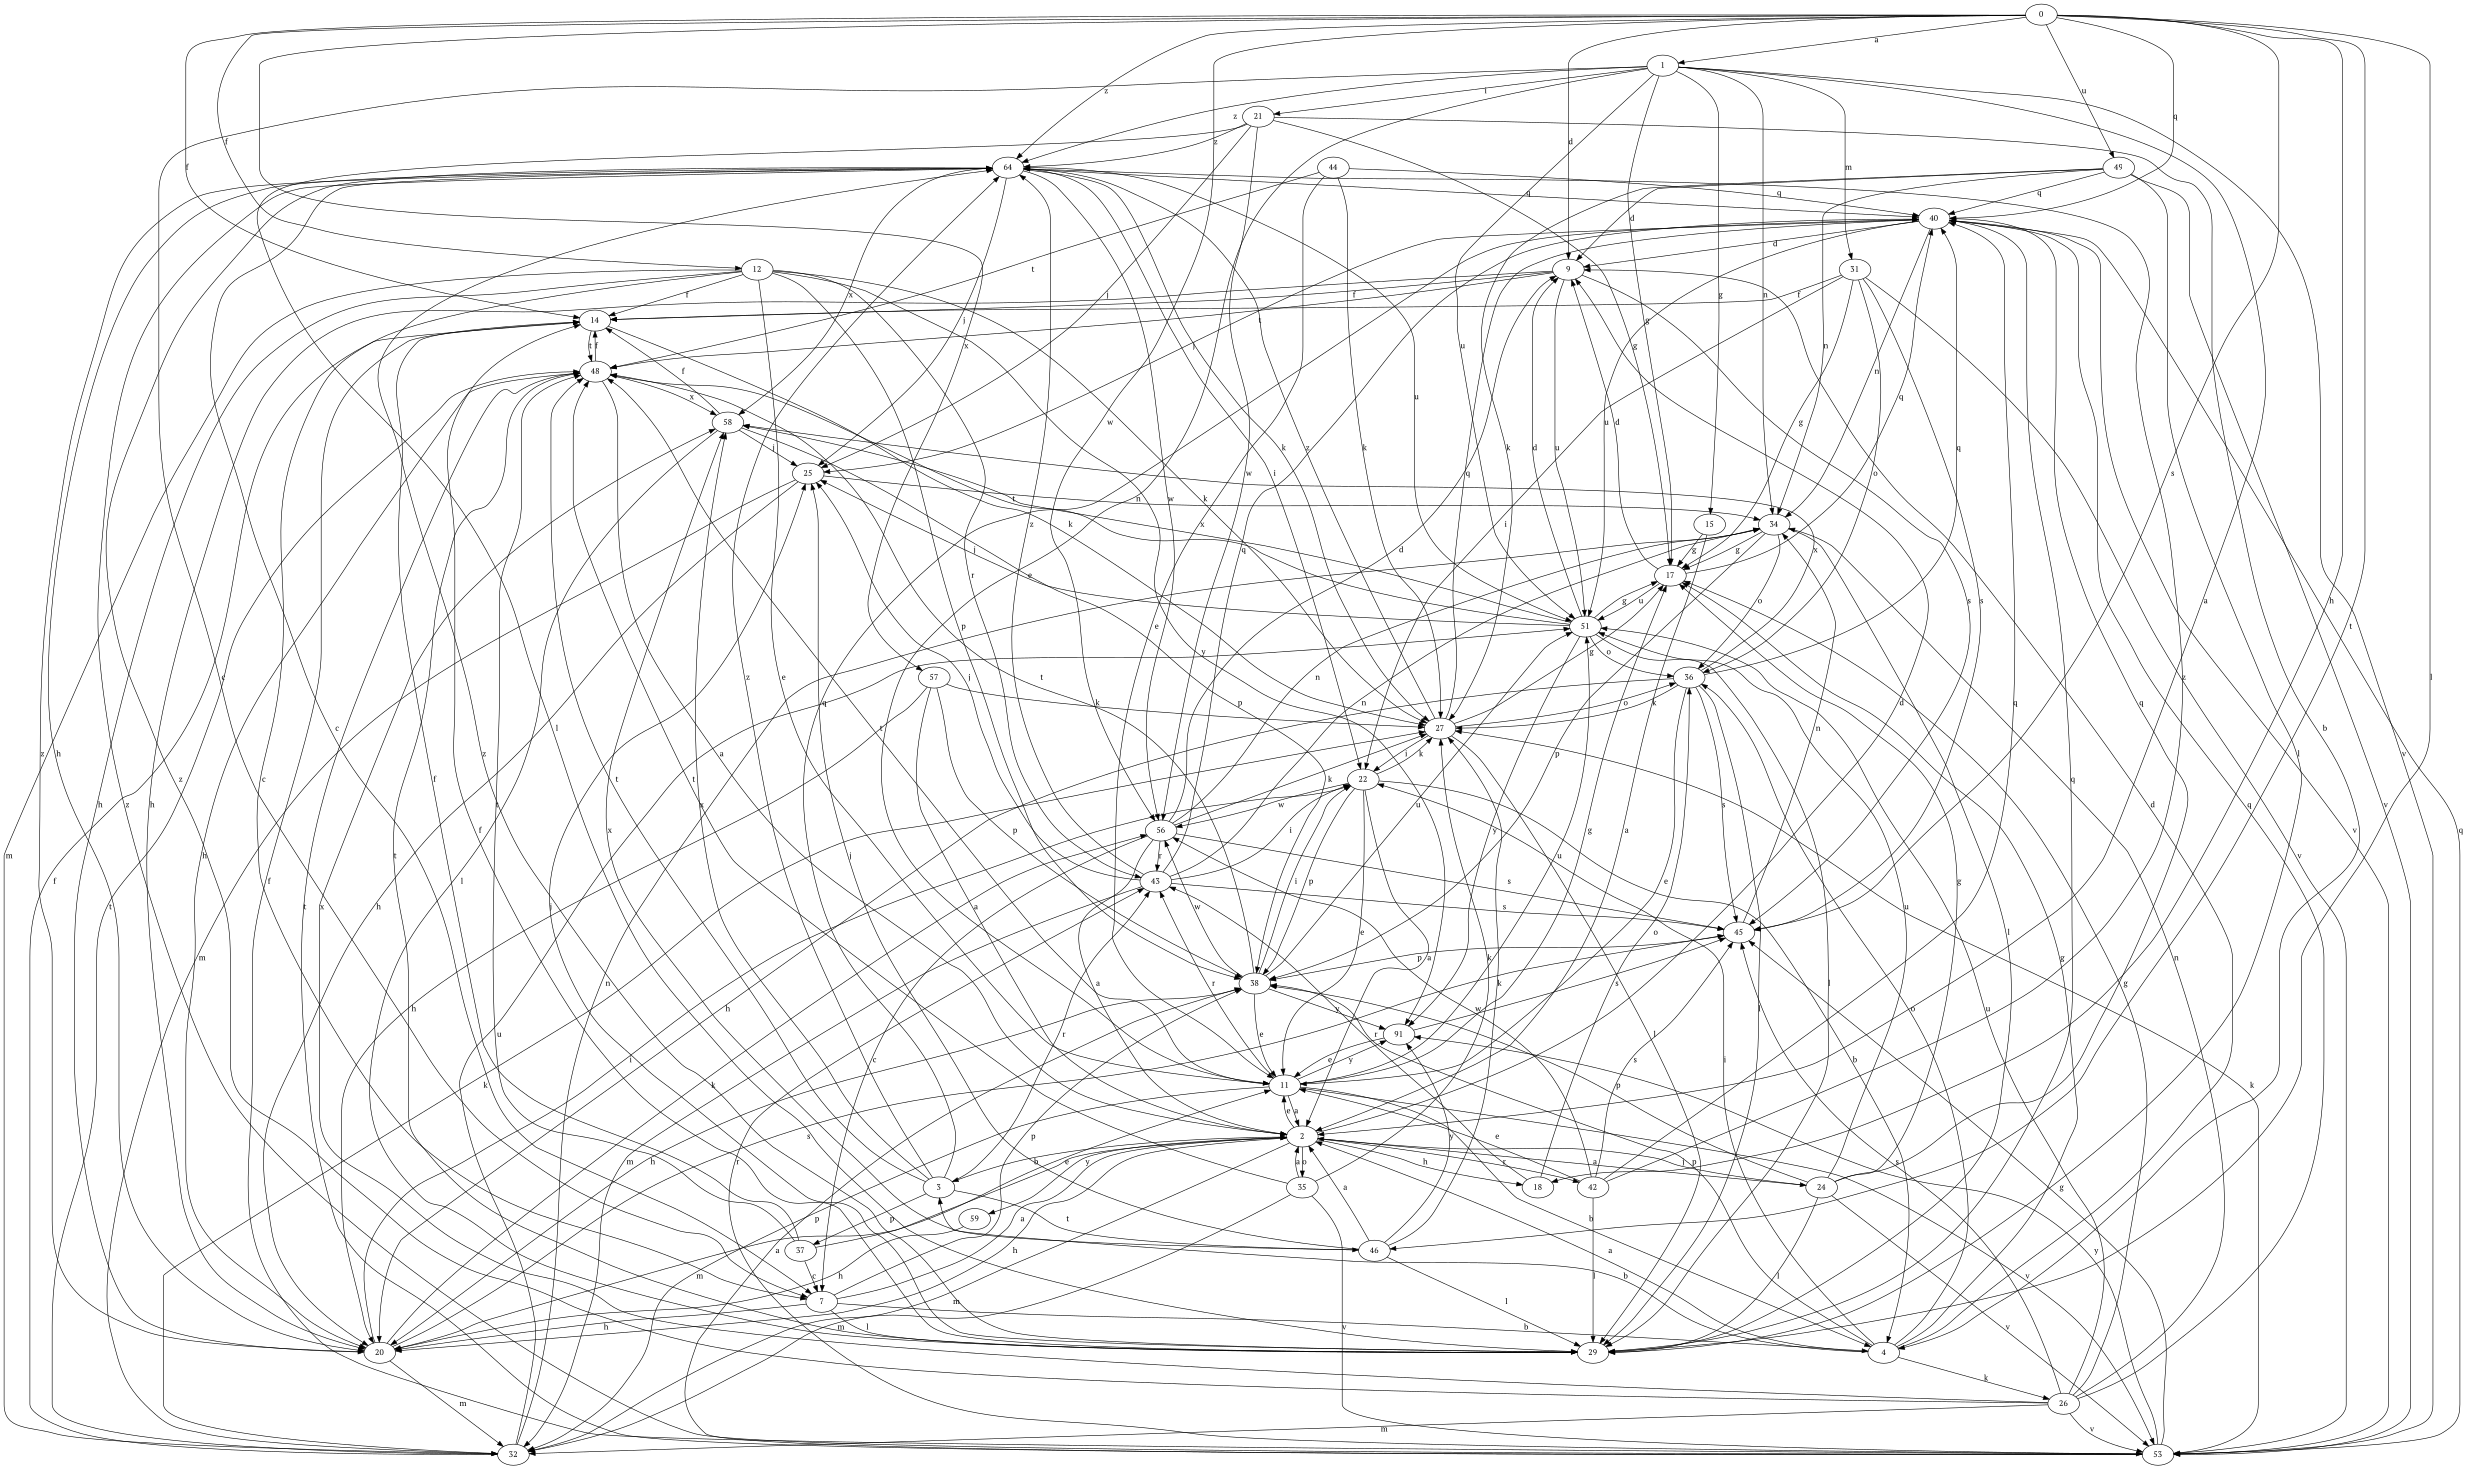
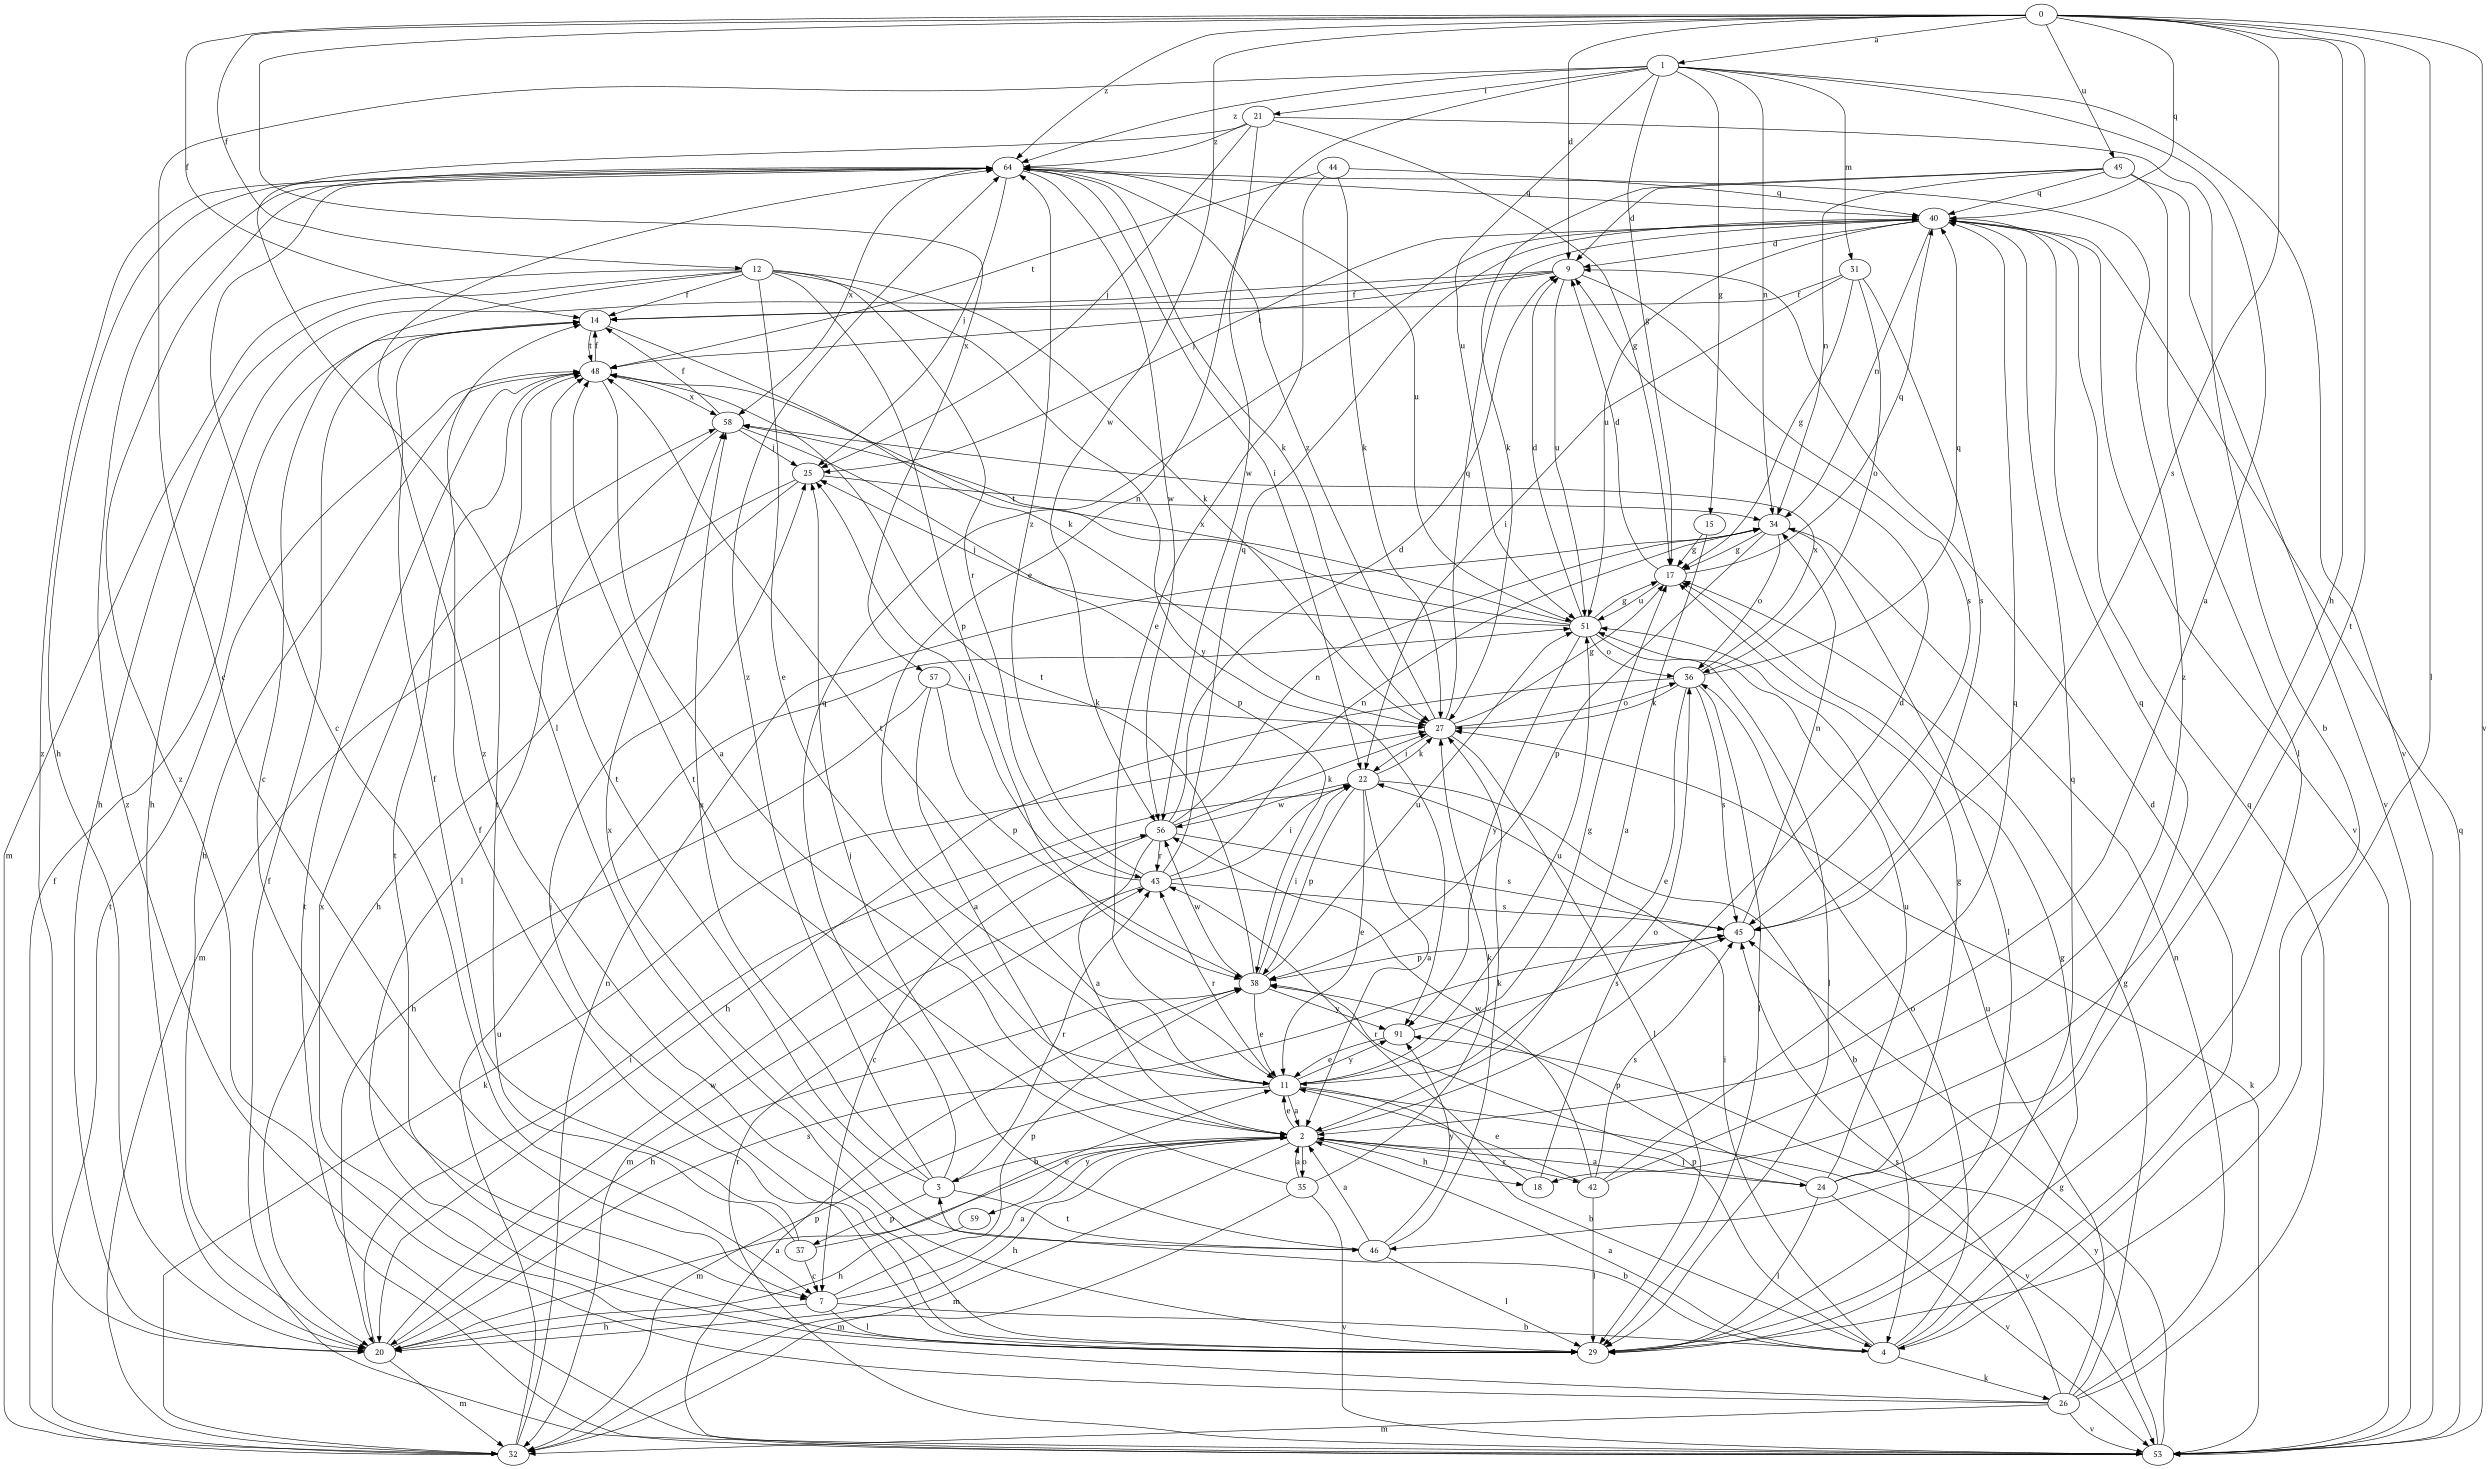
edge "31" -> "53": now "0" -> "53"
edge "20" -> "56": label "k" -> "w"
